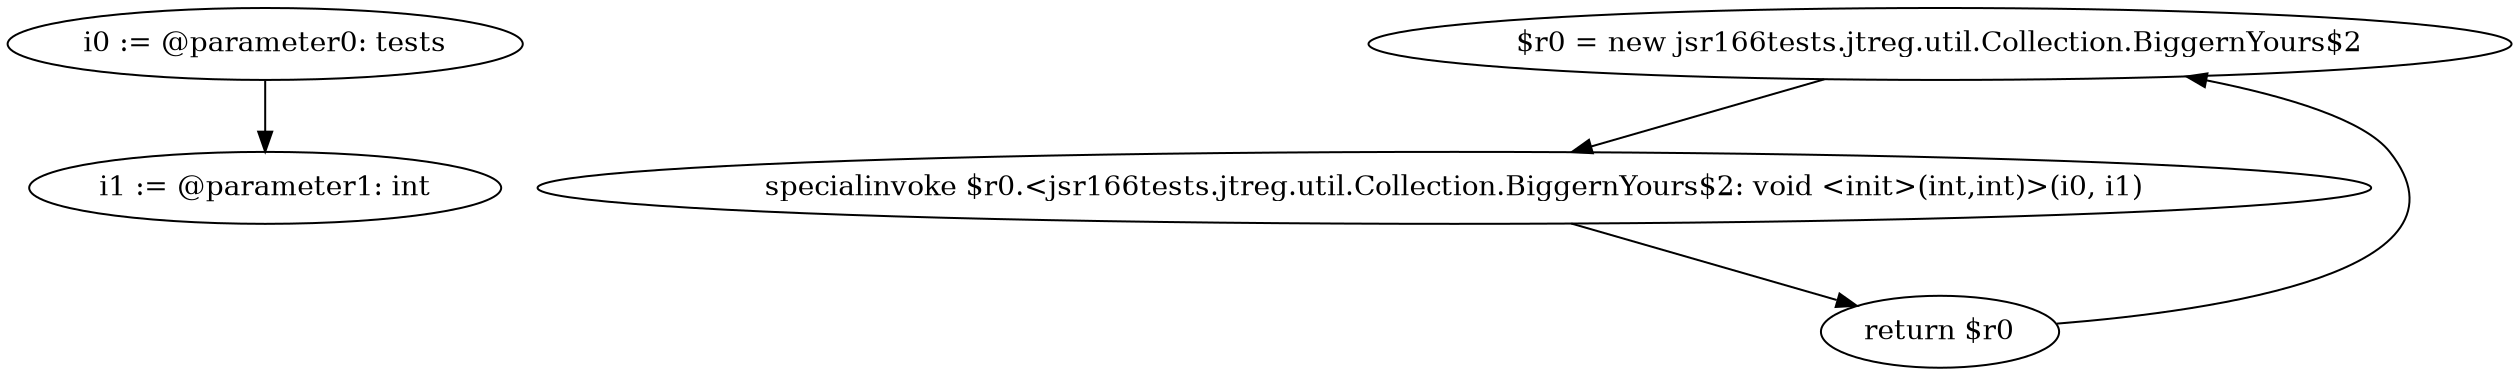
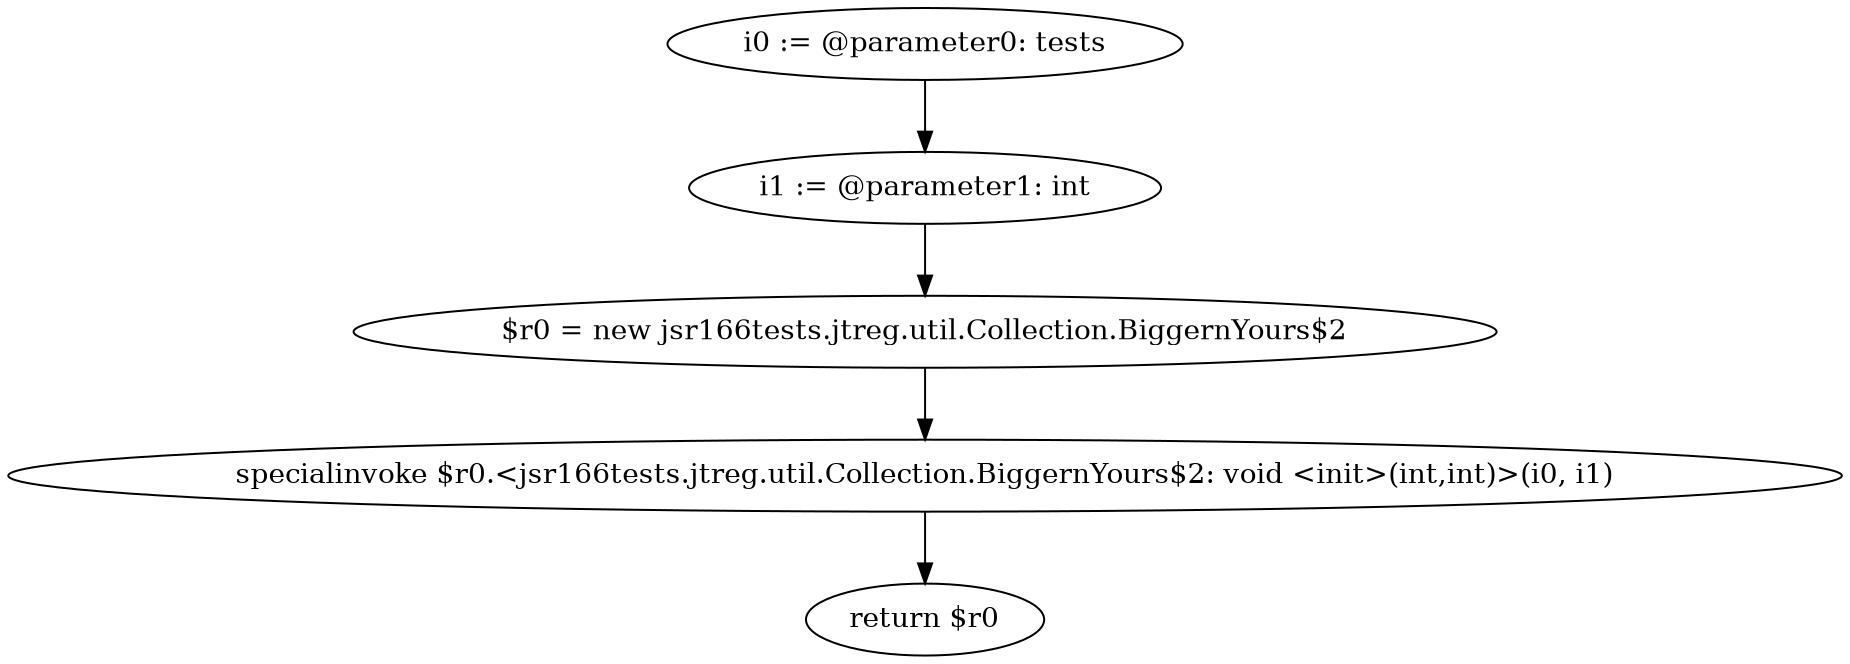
edge "return $r0" -> "$r0 = new jsr166tests.jtreg.util.Collection.BiggernYours$2": now "i1 := @parameter1: int" -> "$r0 = new jsr166tests.jtreg.util.Collection.BiggernYours$2"
